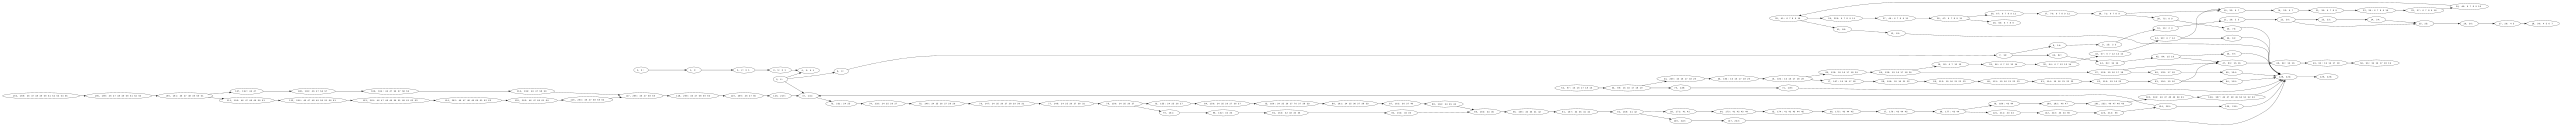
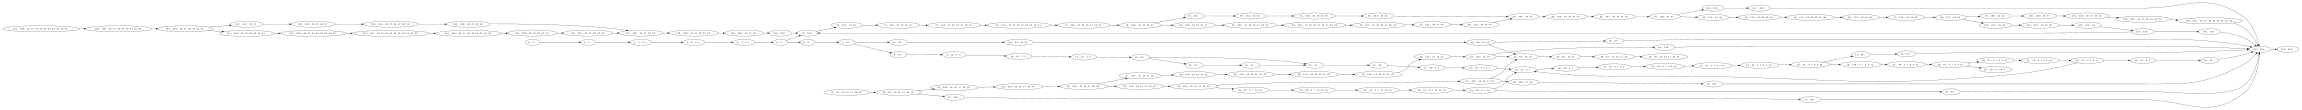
edge "18, 30: 4 5 6 7" -> "19, 32: 6 7": added
edge "5, 6:" -> "4, 3: 0 1": reversed
node "52, 97: 15 16 17 18 15": label "52, 97: 15 16 17 18 15" -> "52, 97: 15 16 17 18 19"
